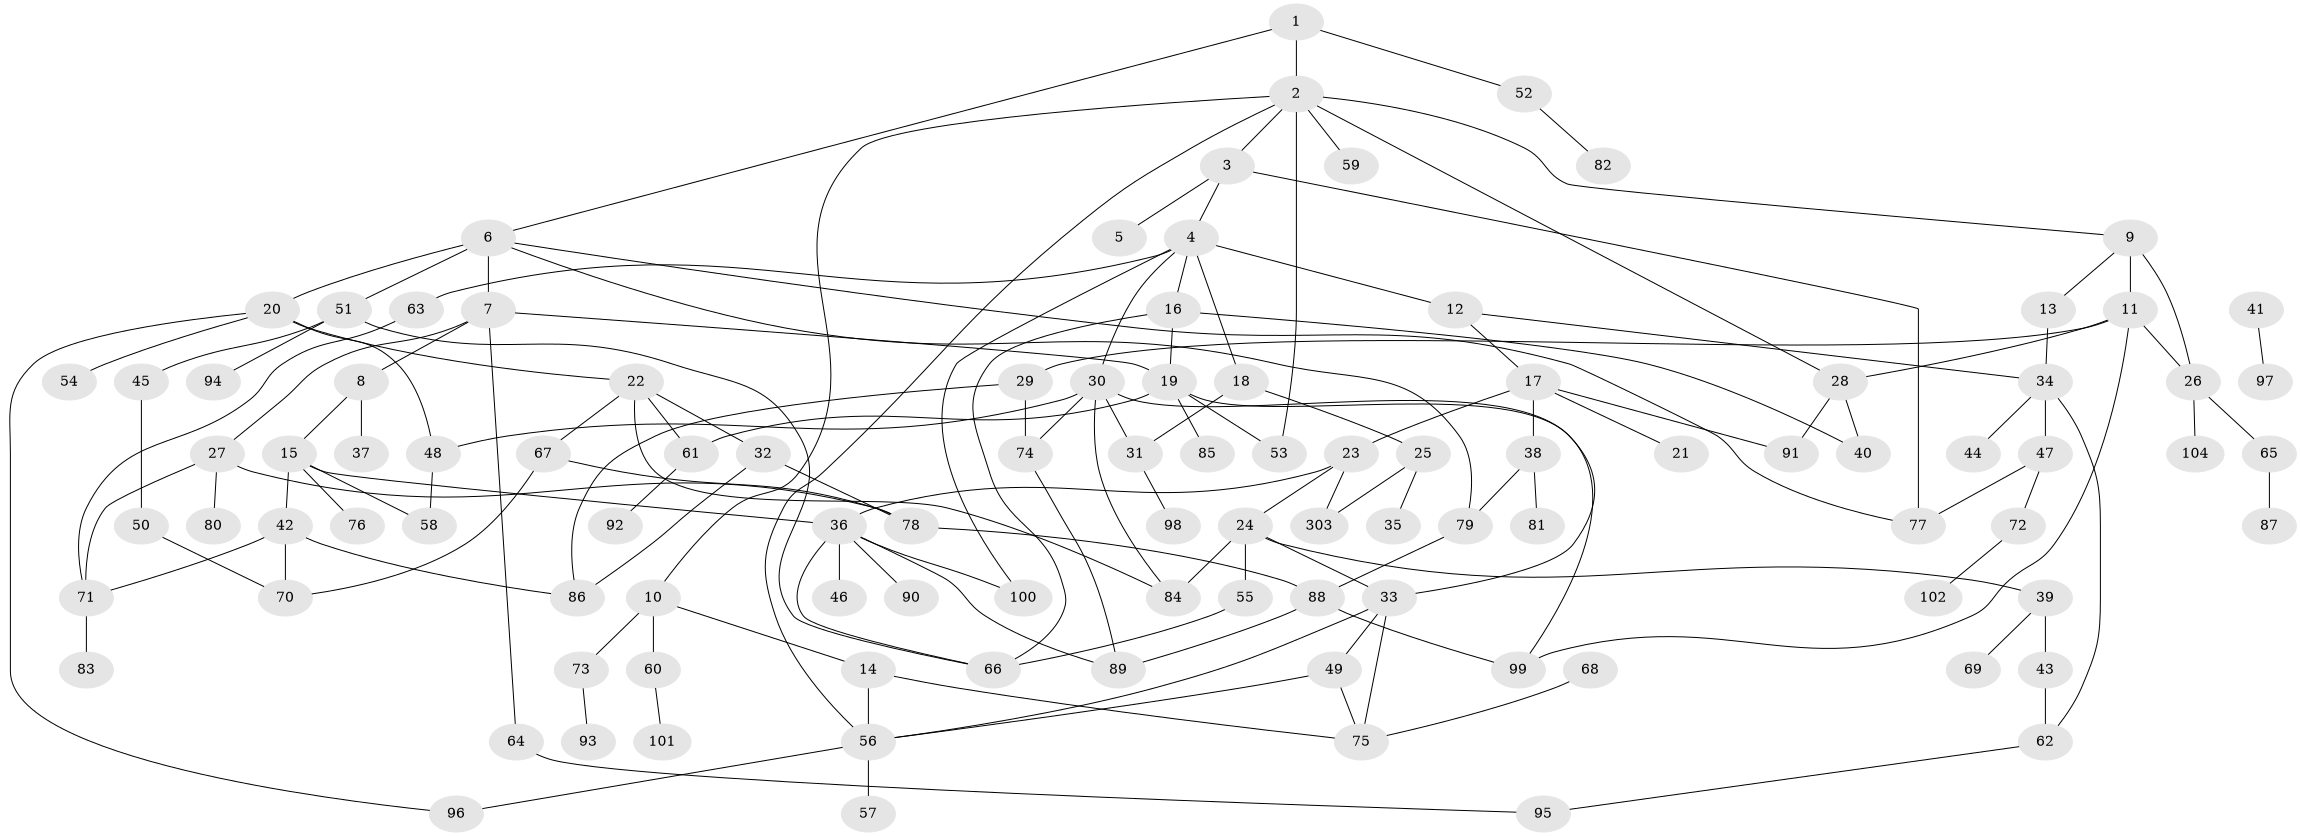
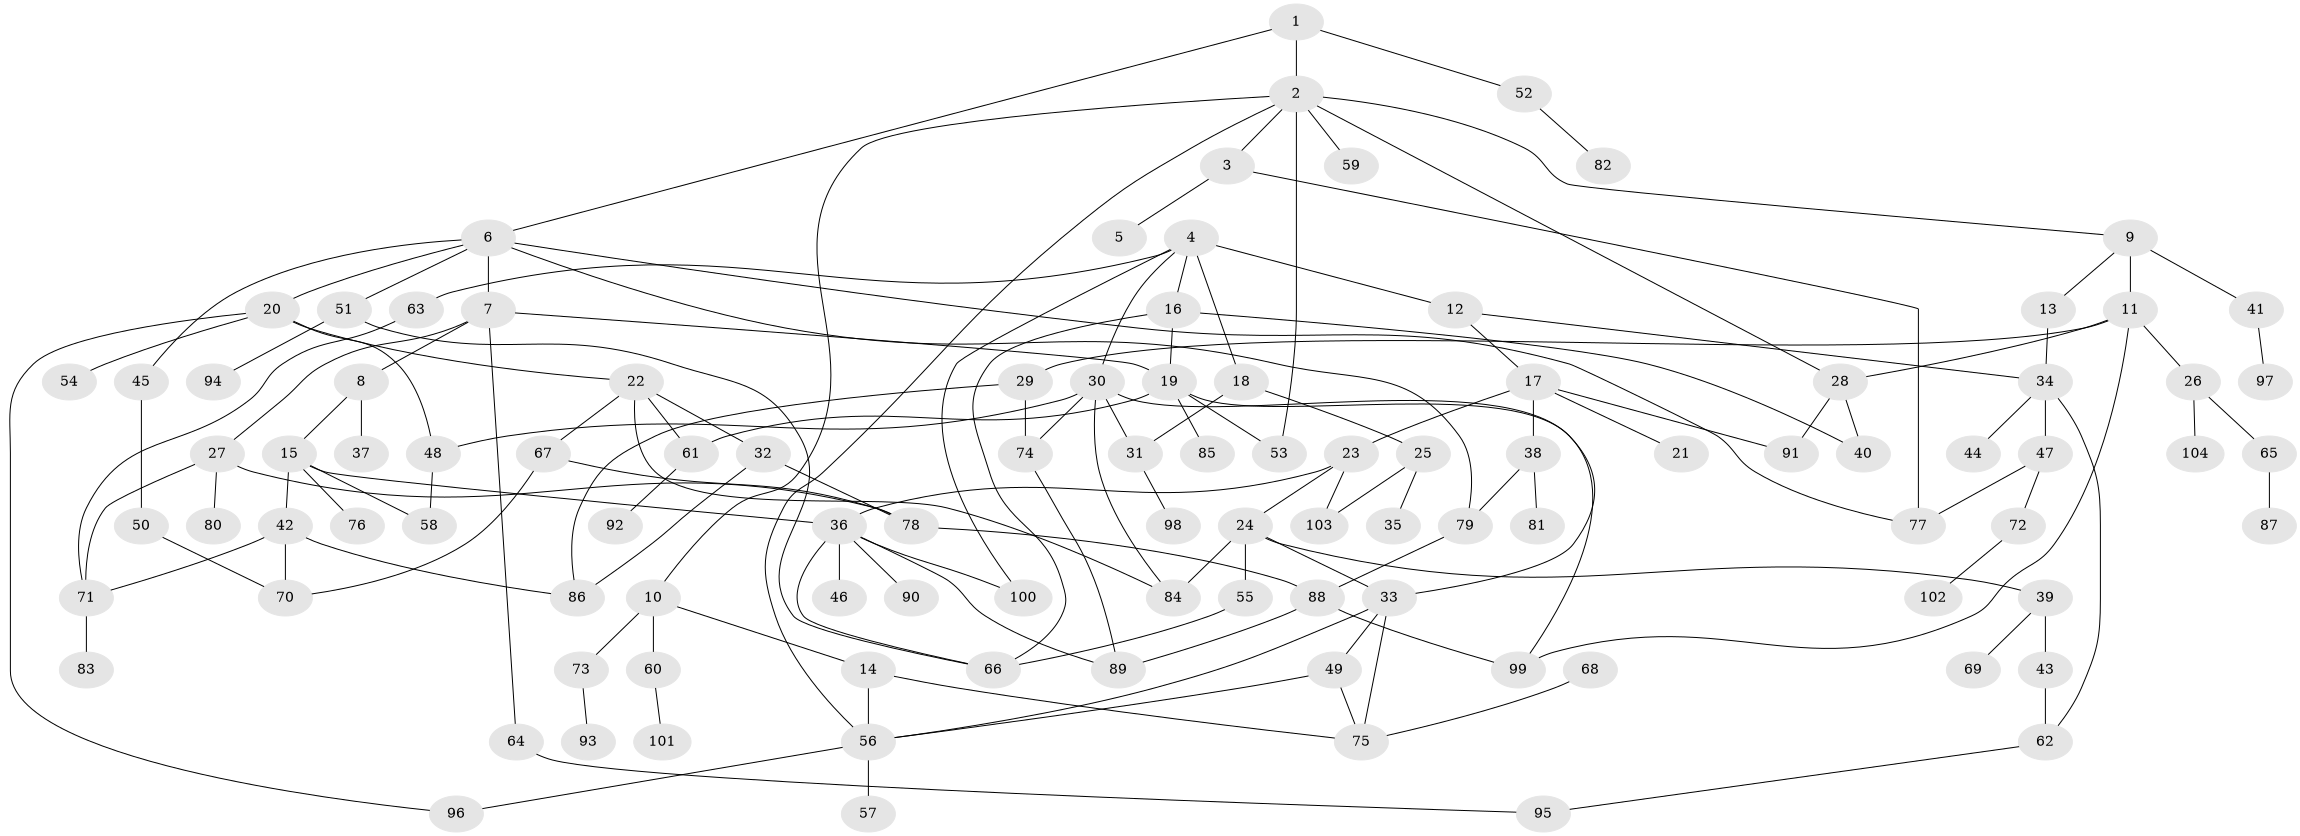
edge "3" -- "4": removed
edge "9" -- "26": now "9" -- "41"
edge "51" -- "45": now "6" -- "45"
node "303": label "303" -> "103"
